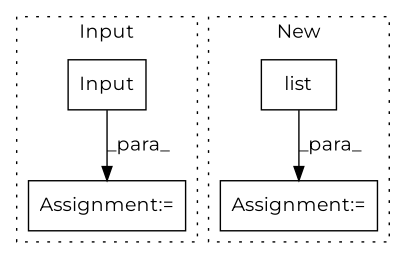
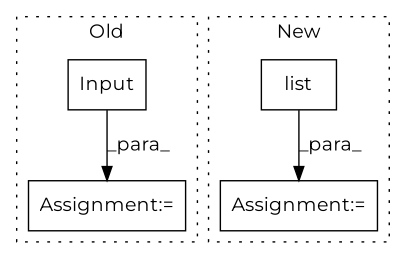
cluster "Input": label "Input" -> "Old"
